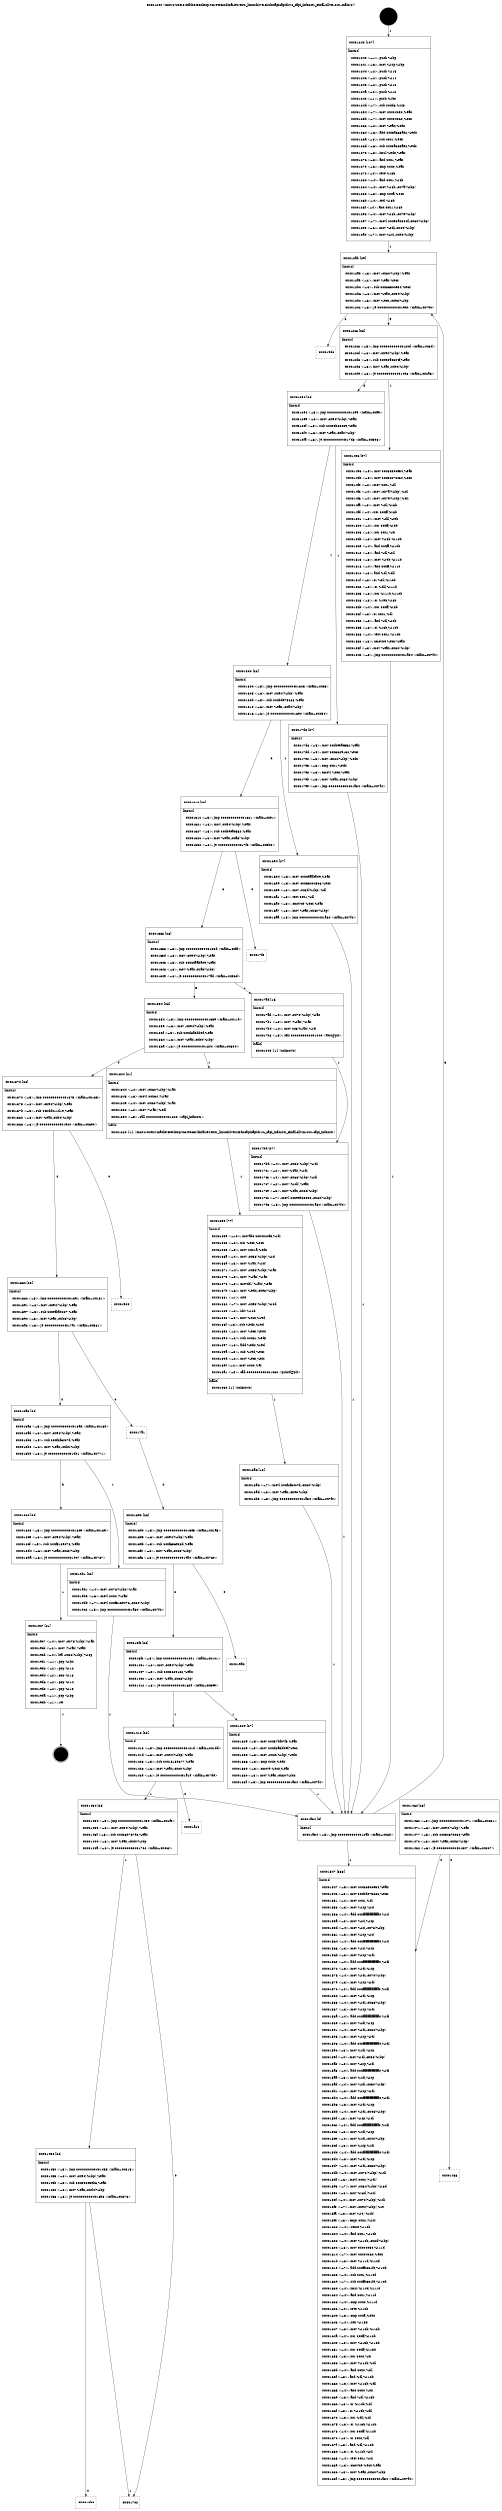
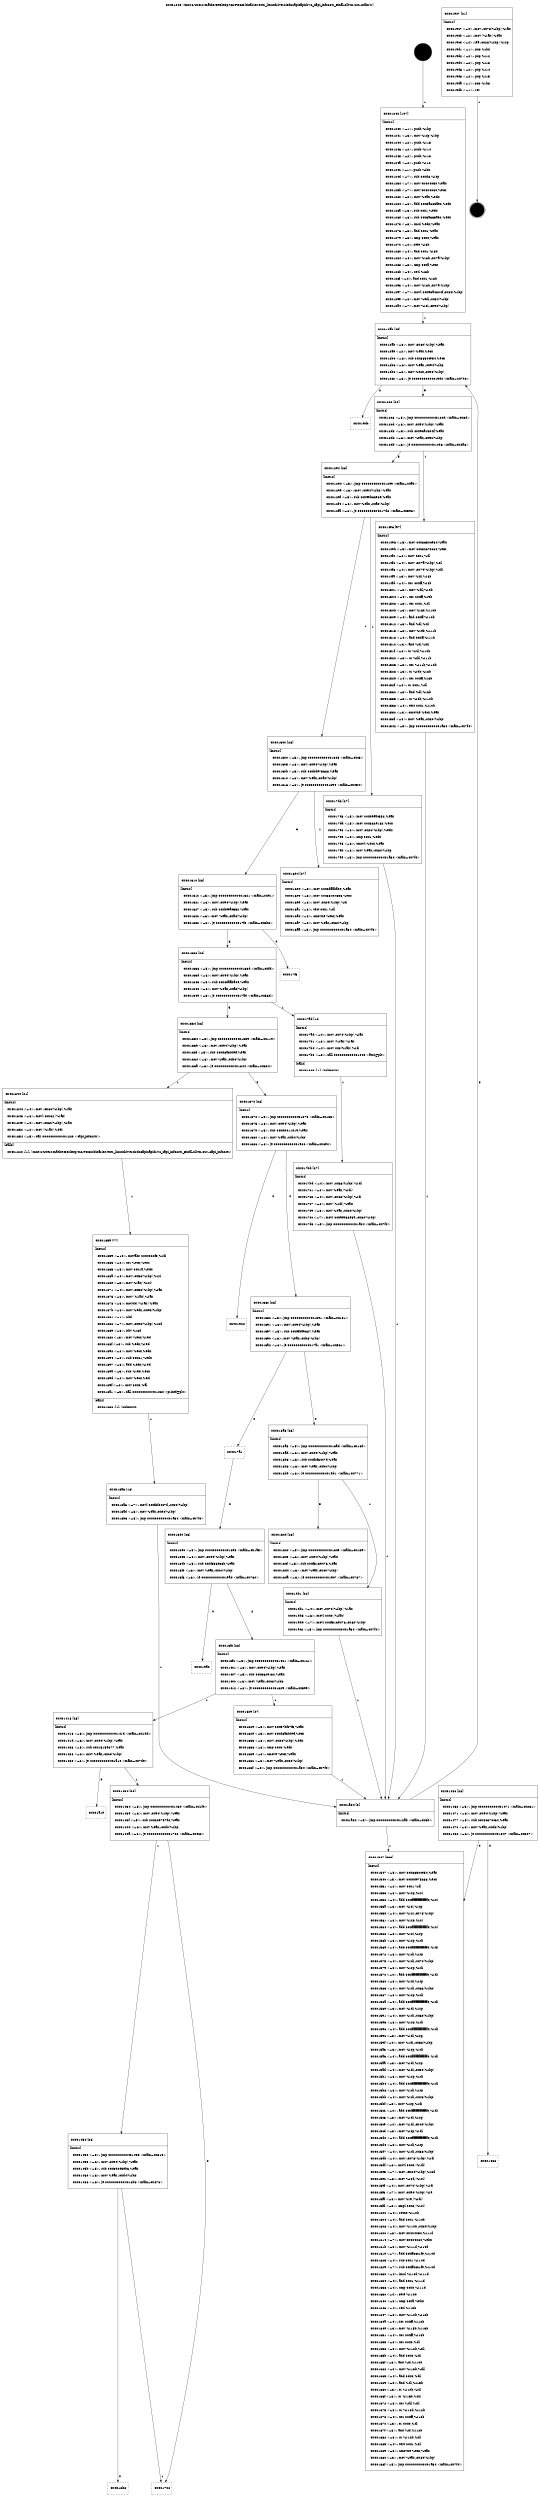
edge "0x401694 [27]" -> "0x401a34 [5]": removed, label "1"
edge "0x4013c4 [28]" -> "0x4019c7 [21]": removed, label "1"
